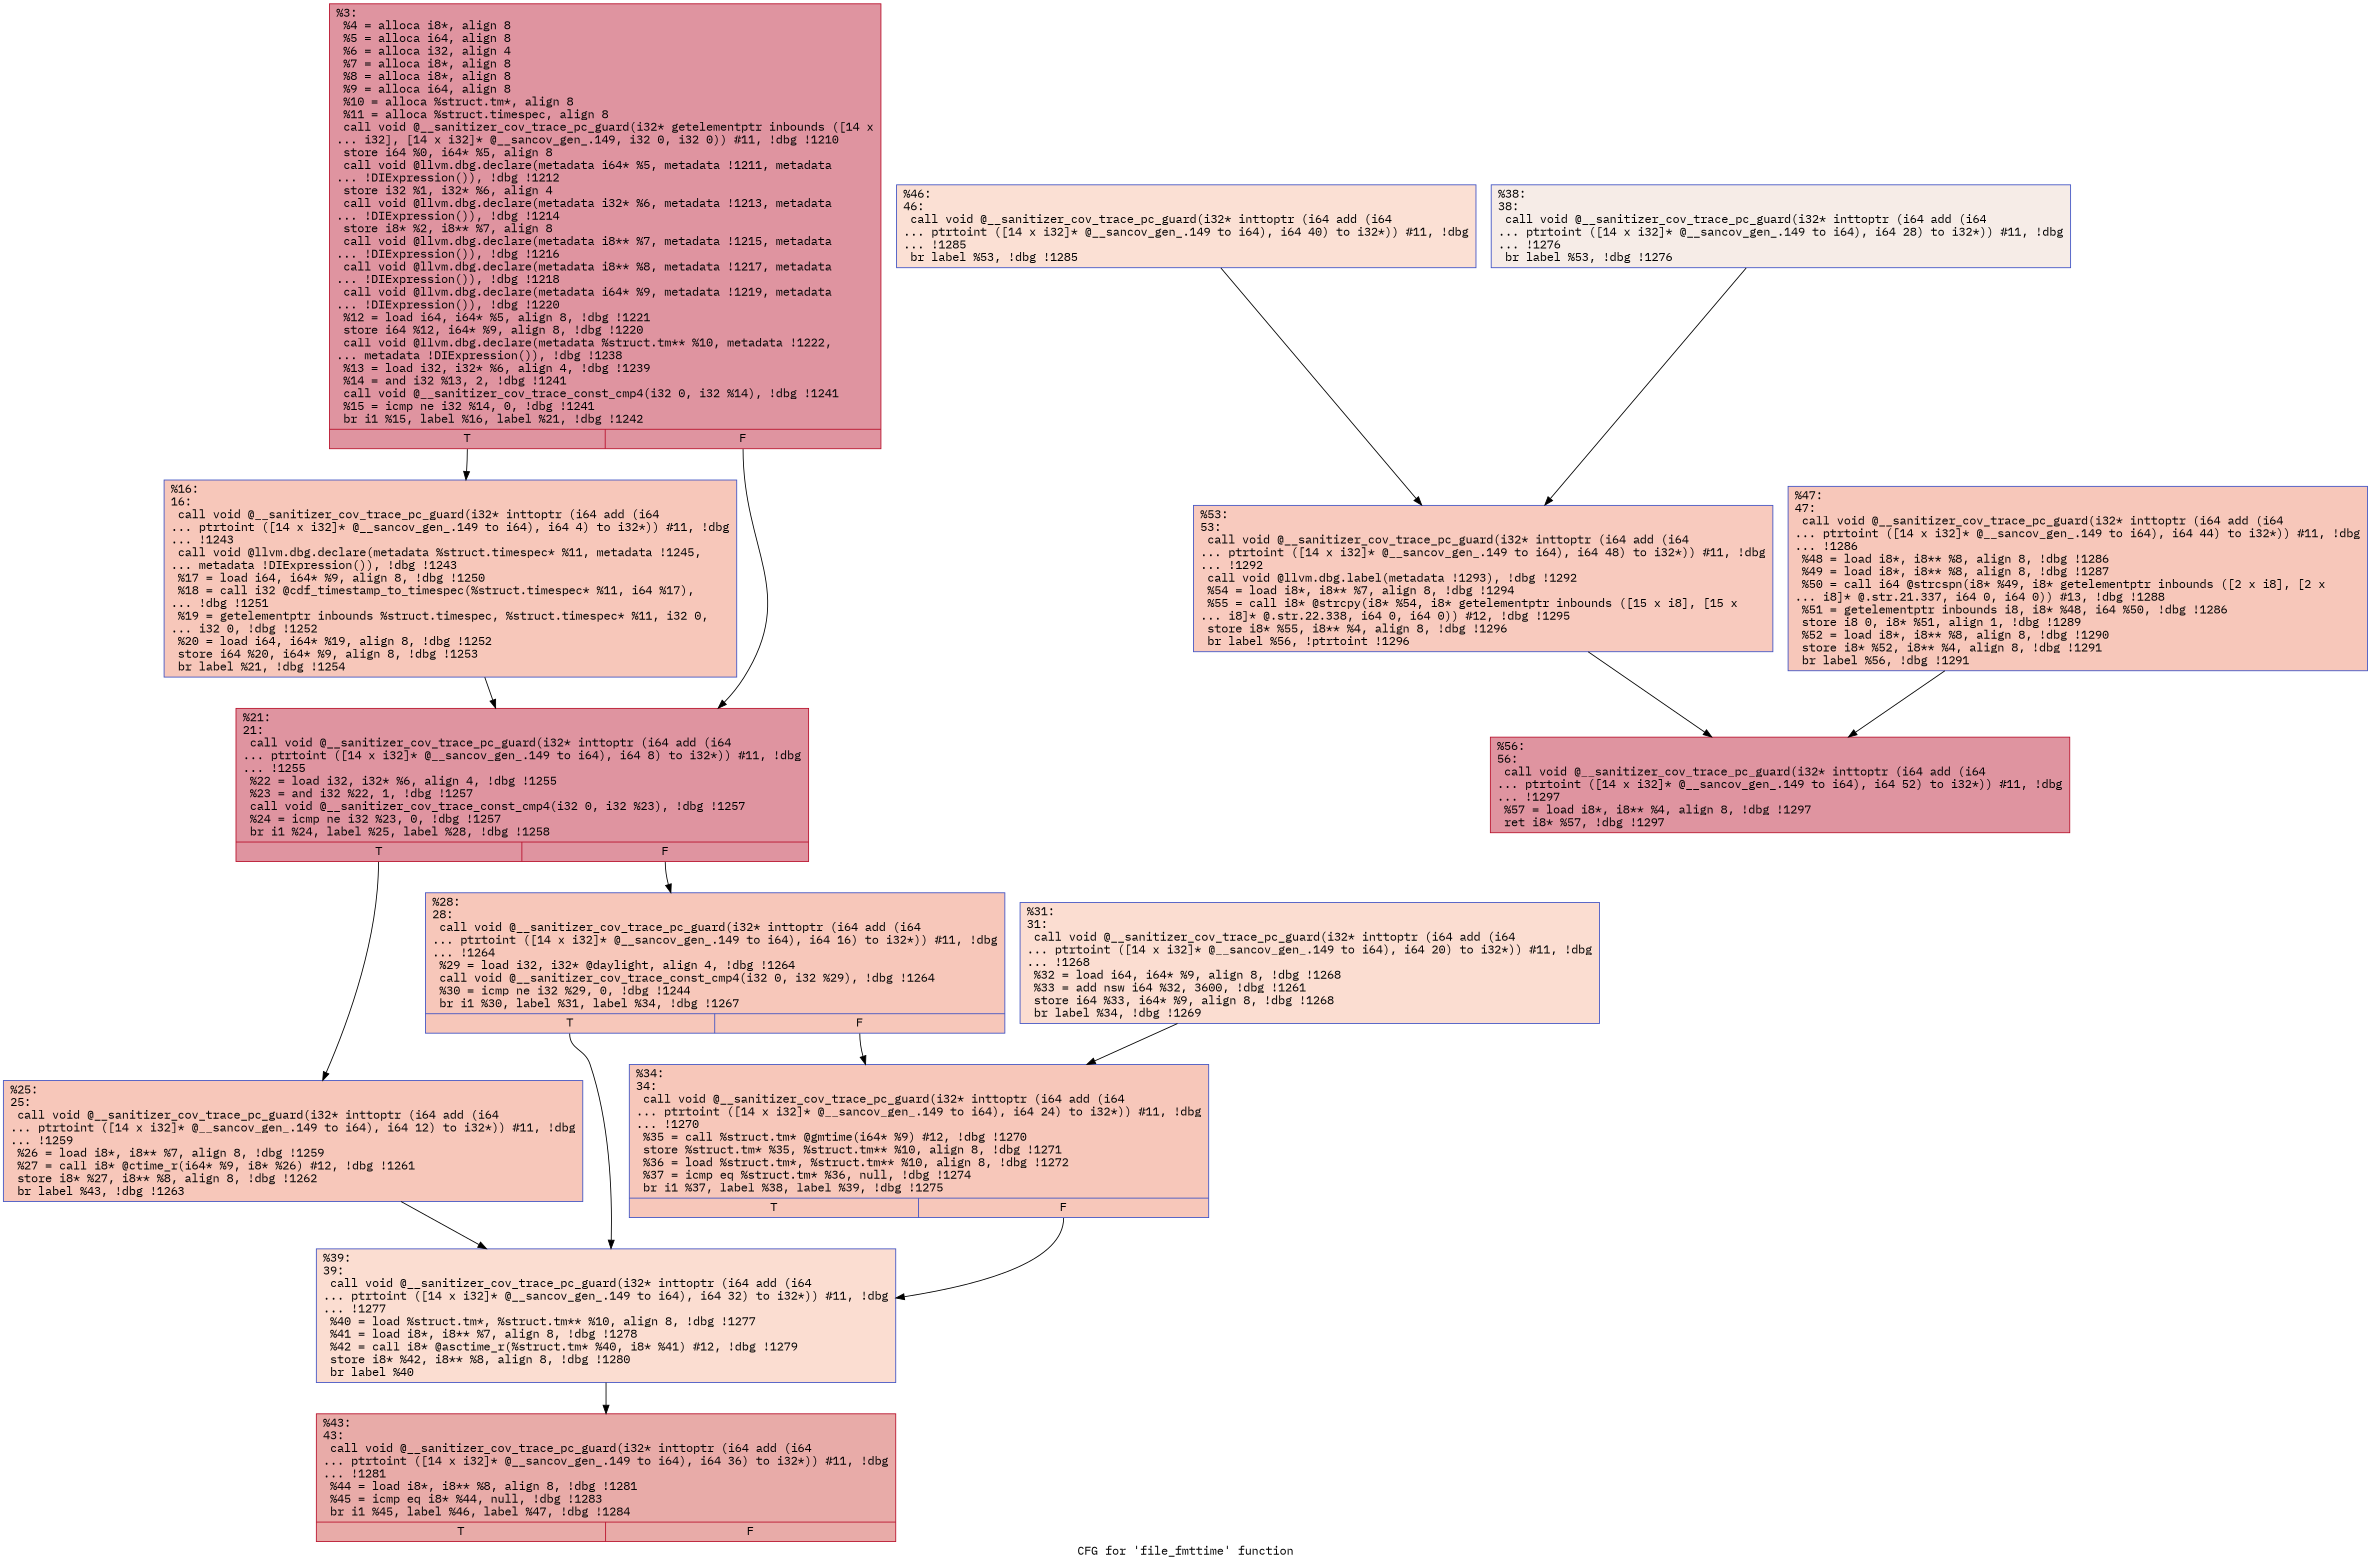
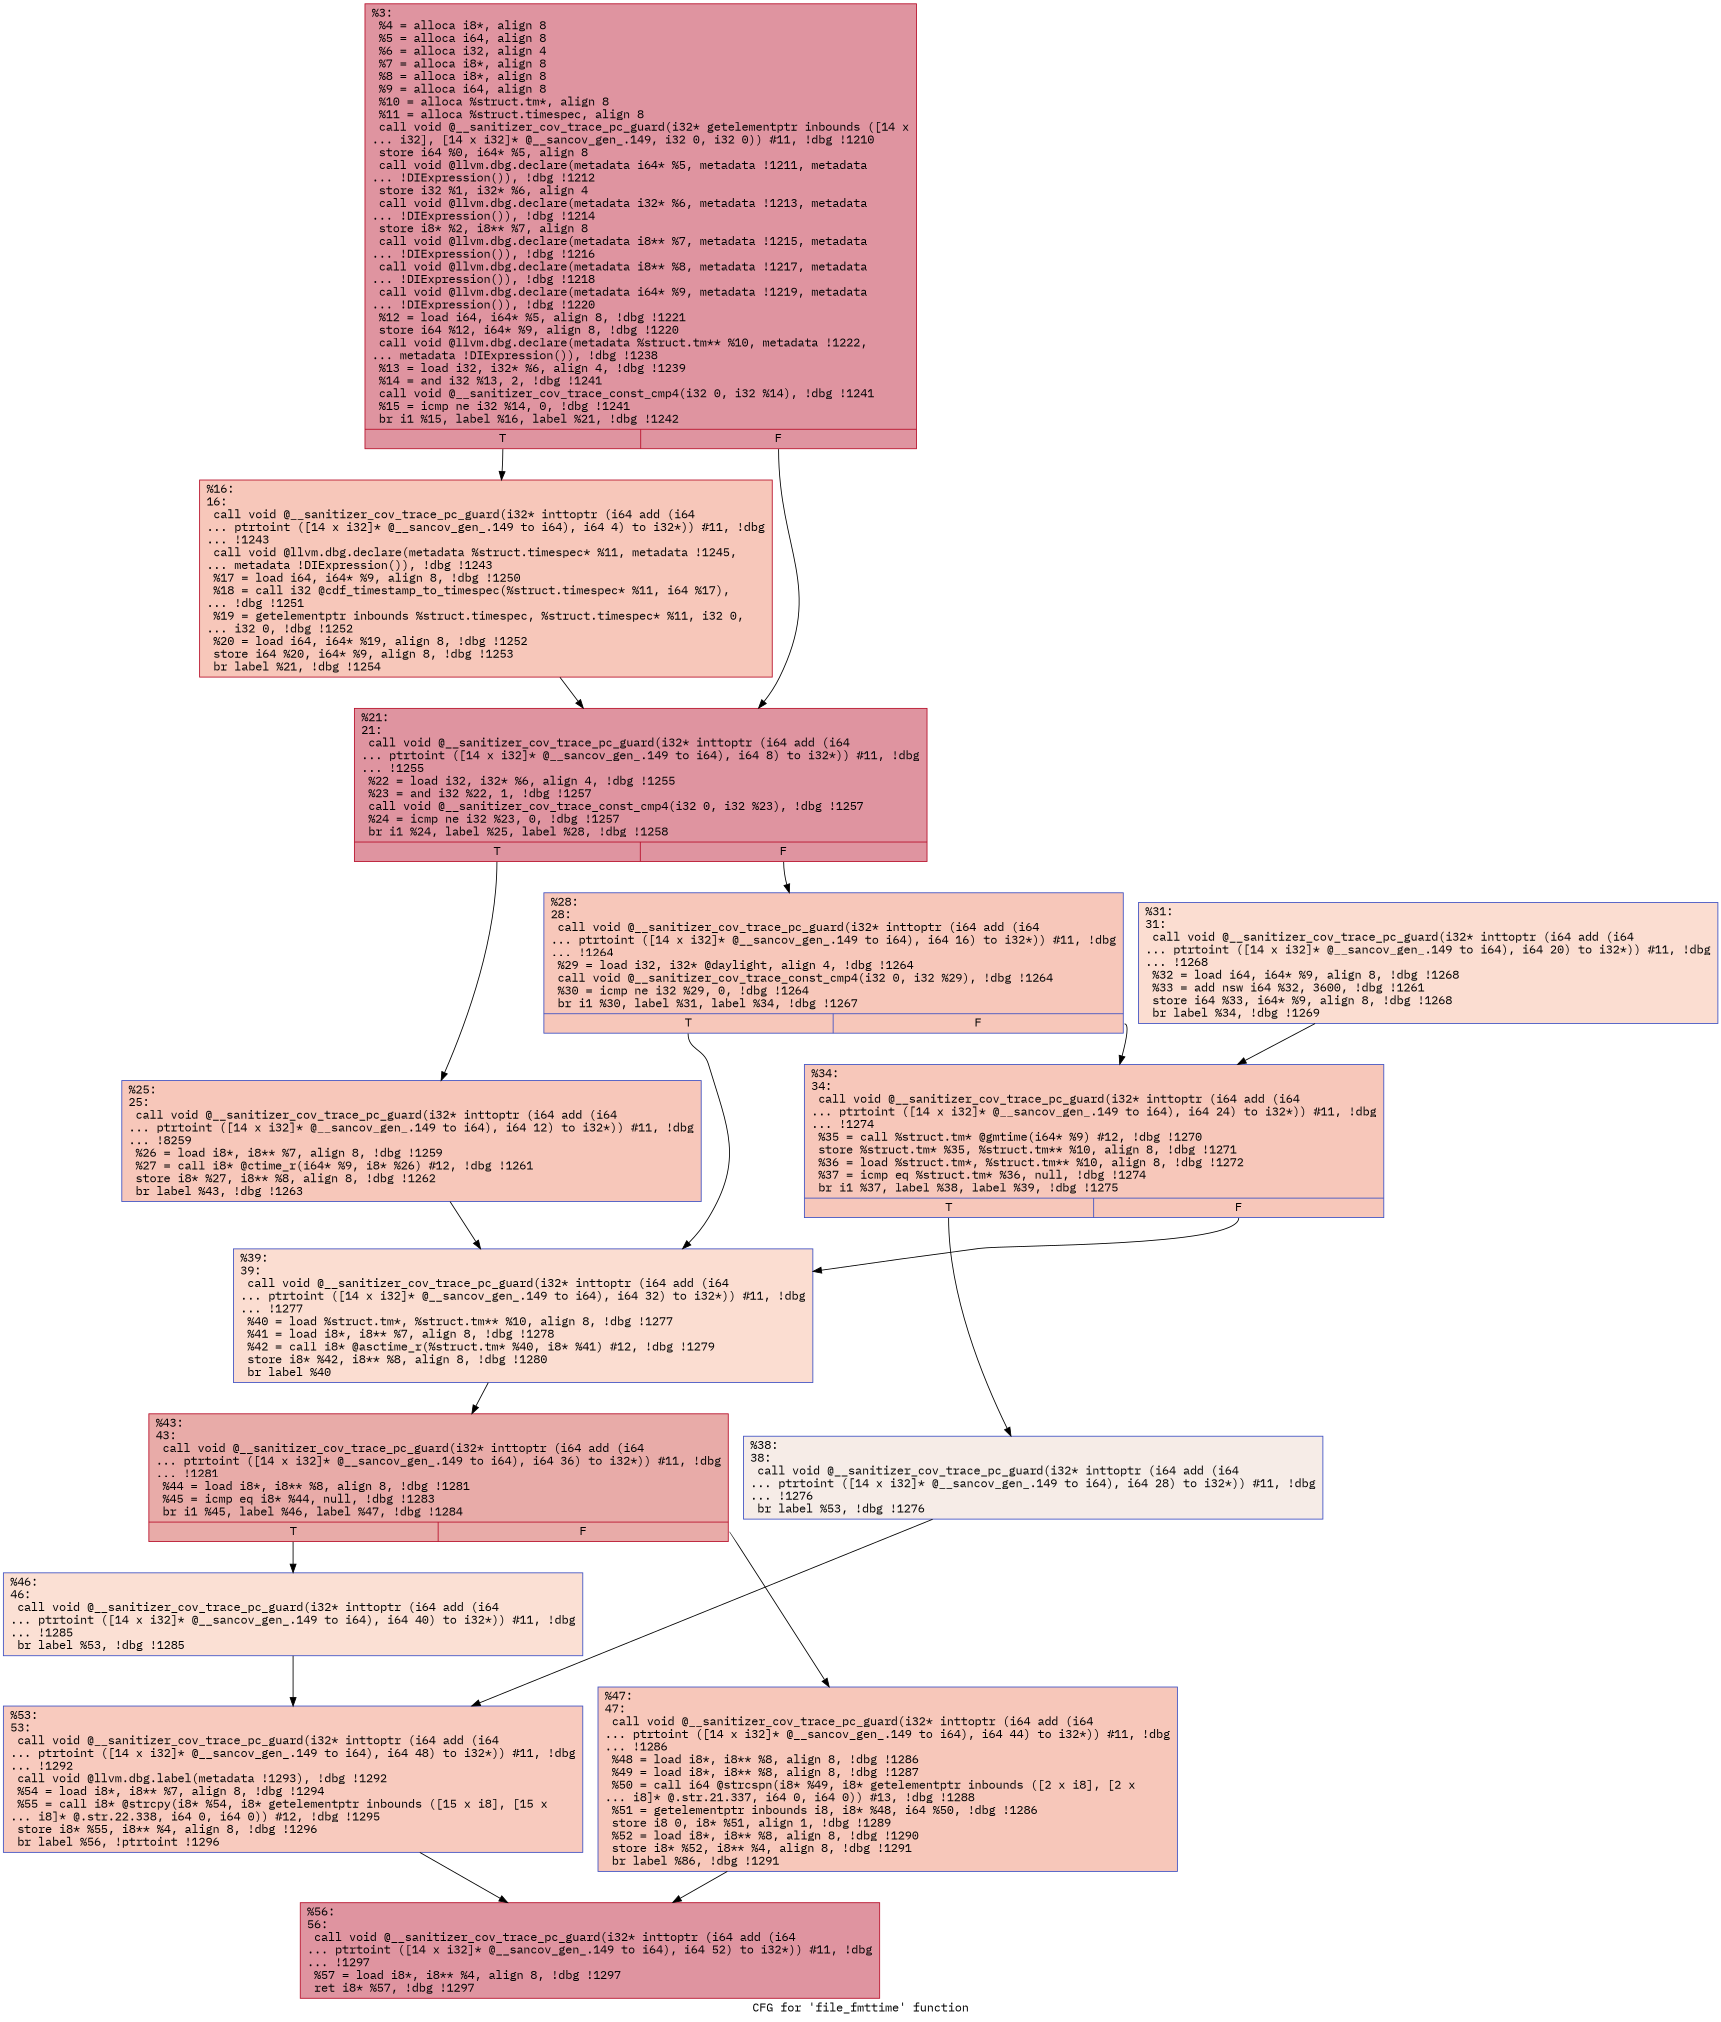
node "%16:": color #3d50c3ff -> #b70d28ff
node "%47:": text "br label %56, !dbg !1291" -> "br label %86, !dbg !1291"
node "%28:": text "%30 = icmp ne i32 %29, 0, !dbg !1244" -> "%30 = icmp ne i32 %29, 0, !dbg !1264"
node "%34:": text "... !1270" -> "... !1274"
node "%25:": text "... !1259" -> "... !8259"
edge "%34:" -> "%38:": added
edge "%43:" -> "%46:": added
edge "%43:" -> "%47:": added
